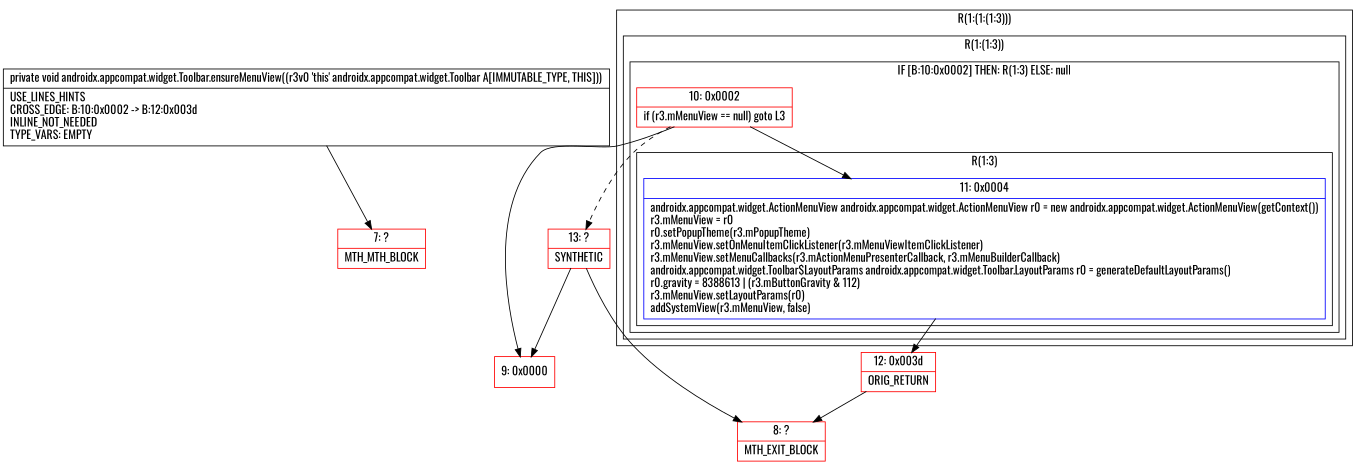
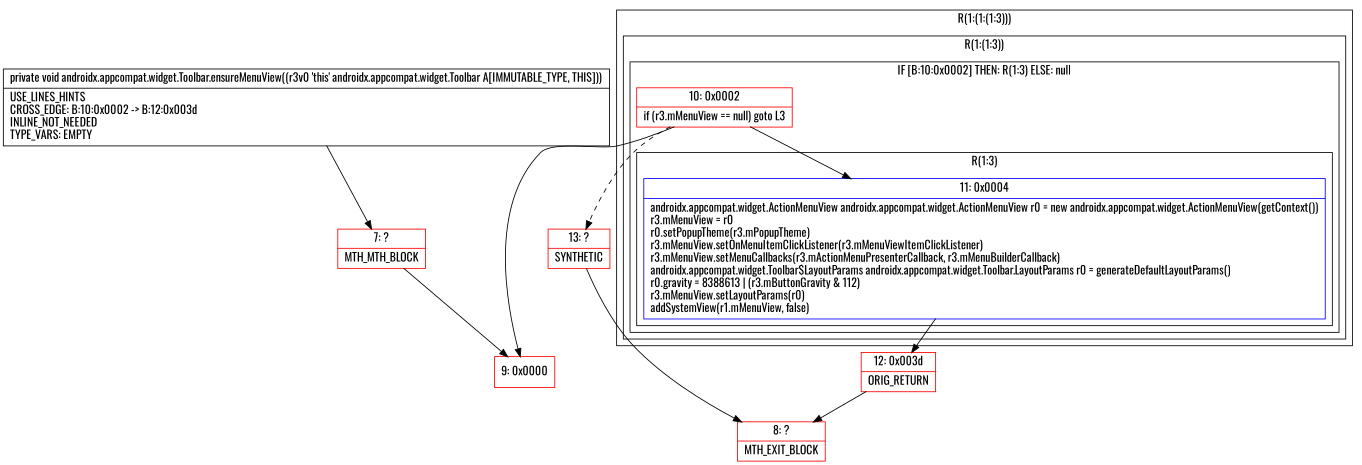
edge "13: ?" -> "9: 0x0000": now "7: ?" -> "9: 0x0000"
node "11: 0x0004": text "addSystemView(r3.mMenuView, false)" -> "addSystemView(r1.mMenuView, false)"
